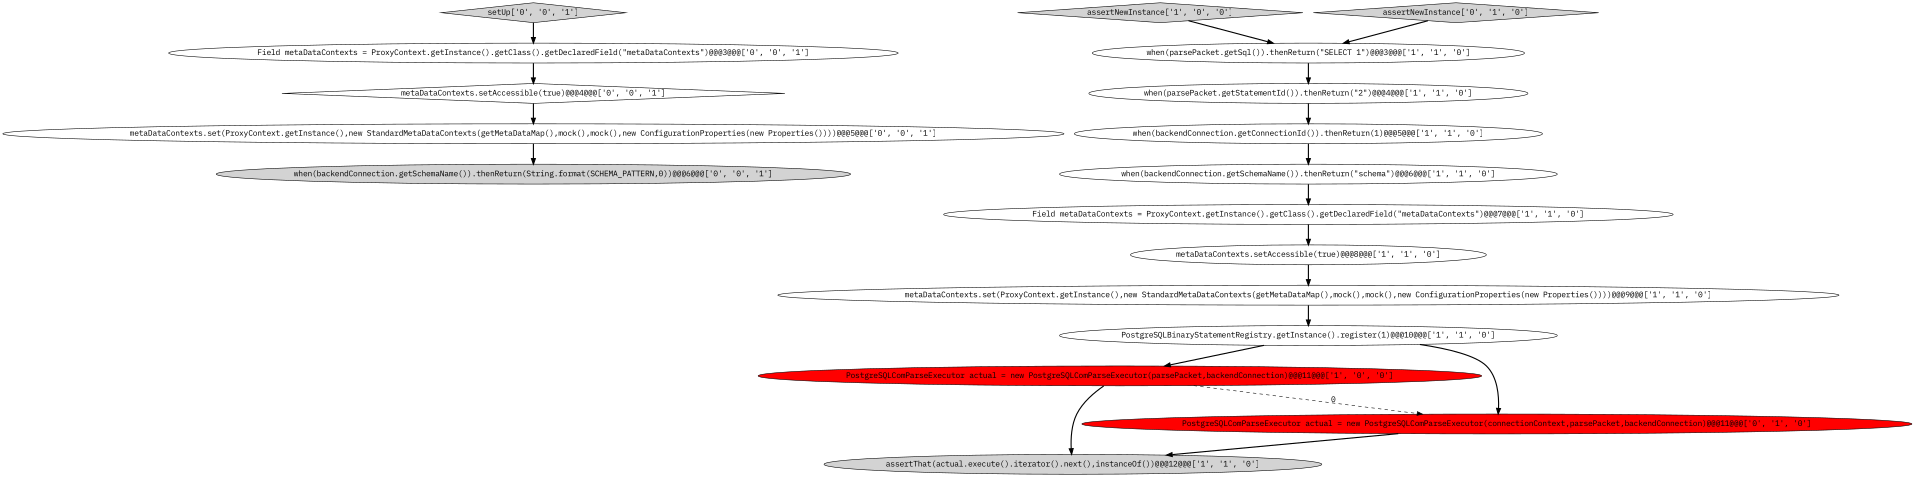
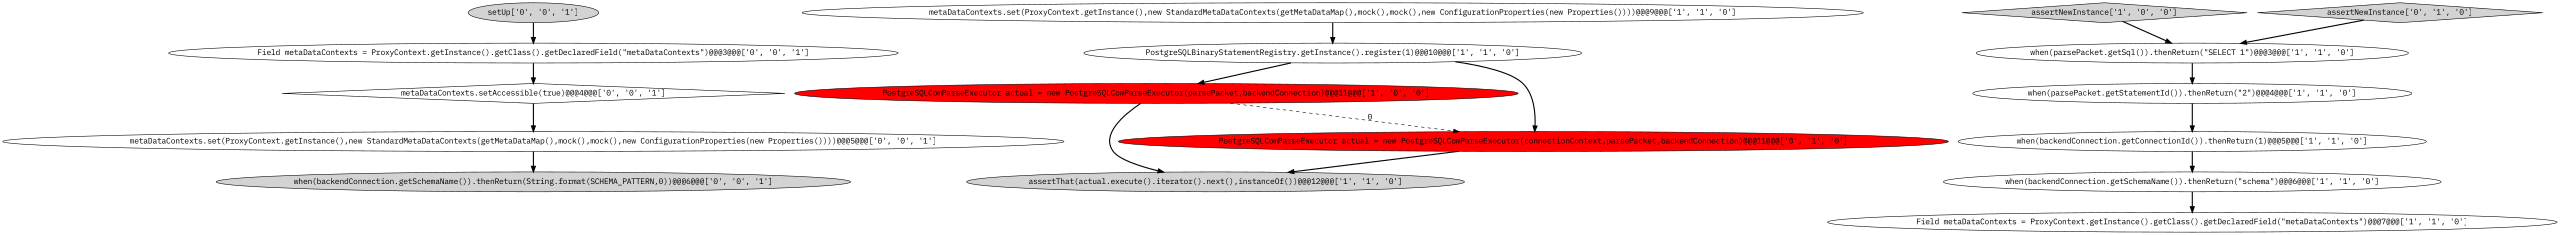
node "setUp['0', '0', '1']": shape diamond -> ellipse
node "metaDataContexts.setAccessible(true)@@@8@@@['1', '1', '0']": removed
